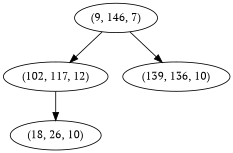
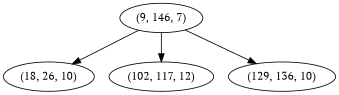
node "(139, 136, 10)": label "(139, 136, 10)" -> "(129, 136, 10)"
edge "(102, 117, 12)" -> "(18, 26, 10)": now "(9, 146, 7)" -> "(18, 26, 10)"
